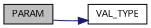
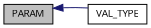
edge "PARAM" -> "VAL_TYPE": reversed
